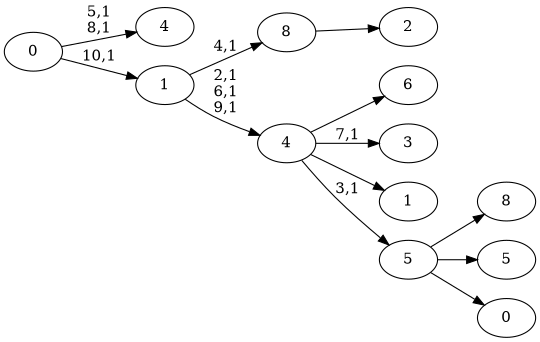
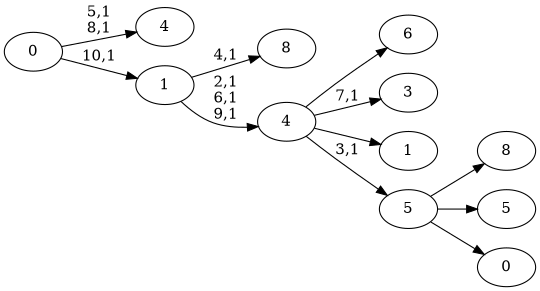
node "2": removed
